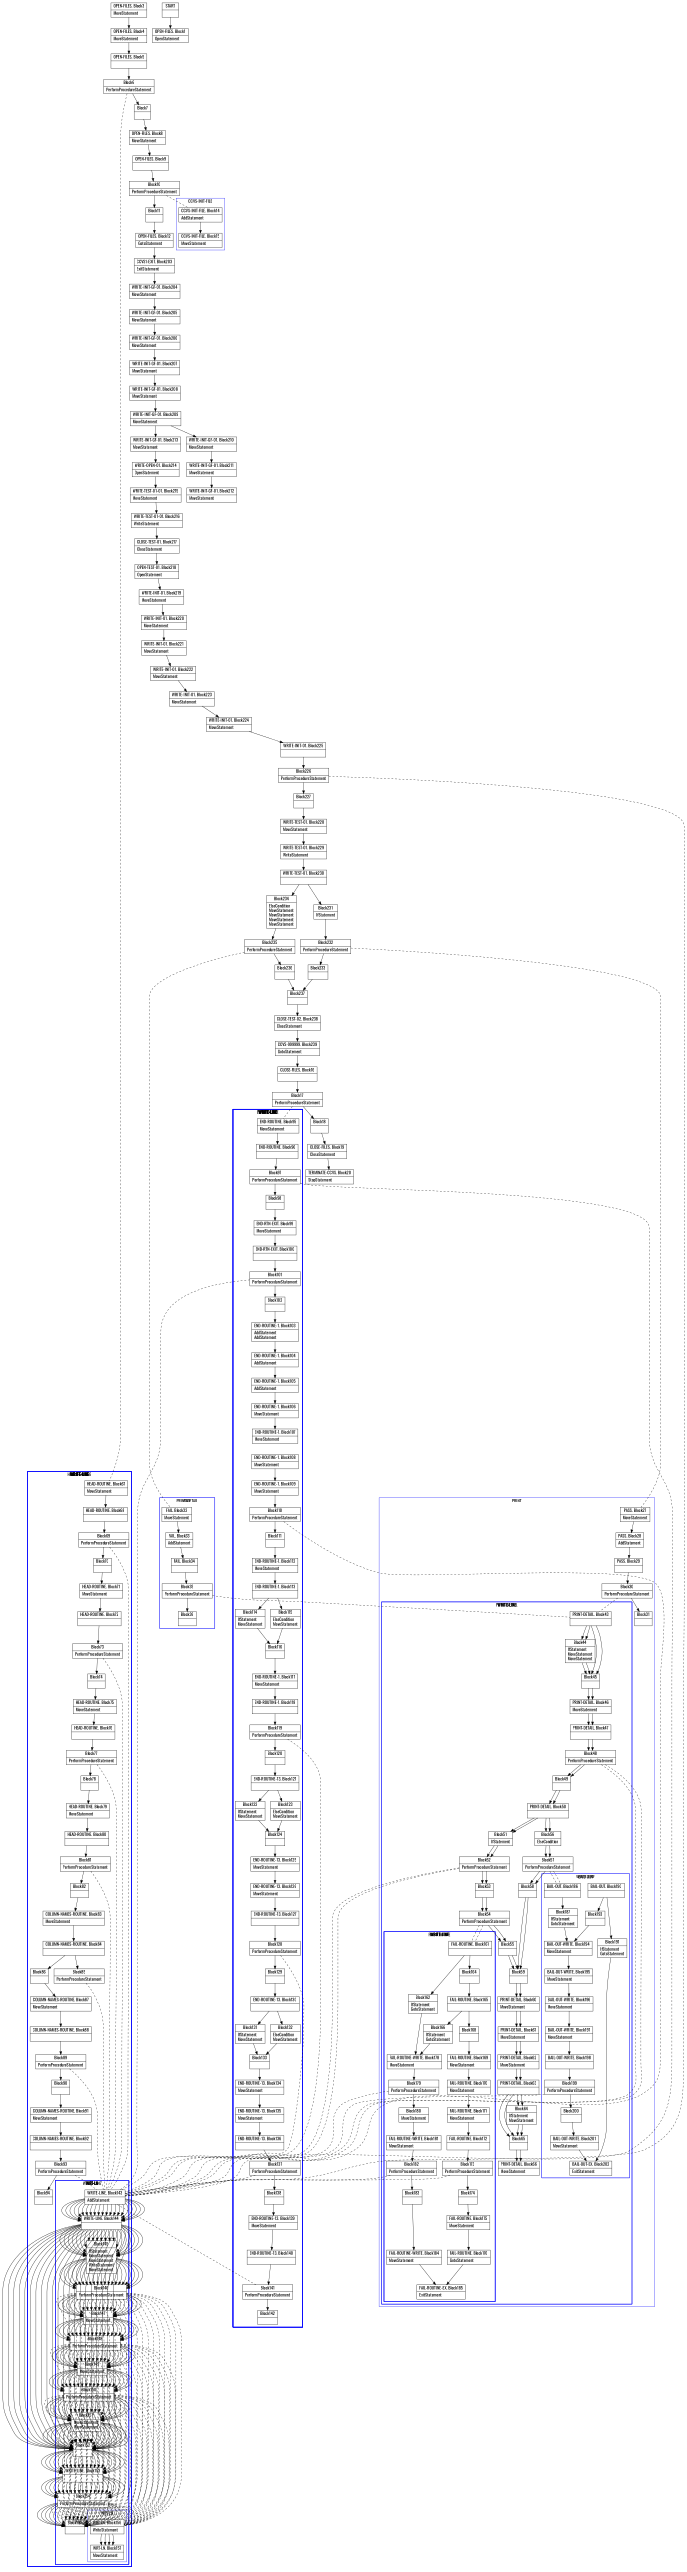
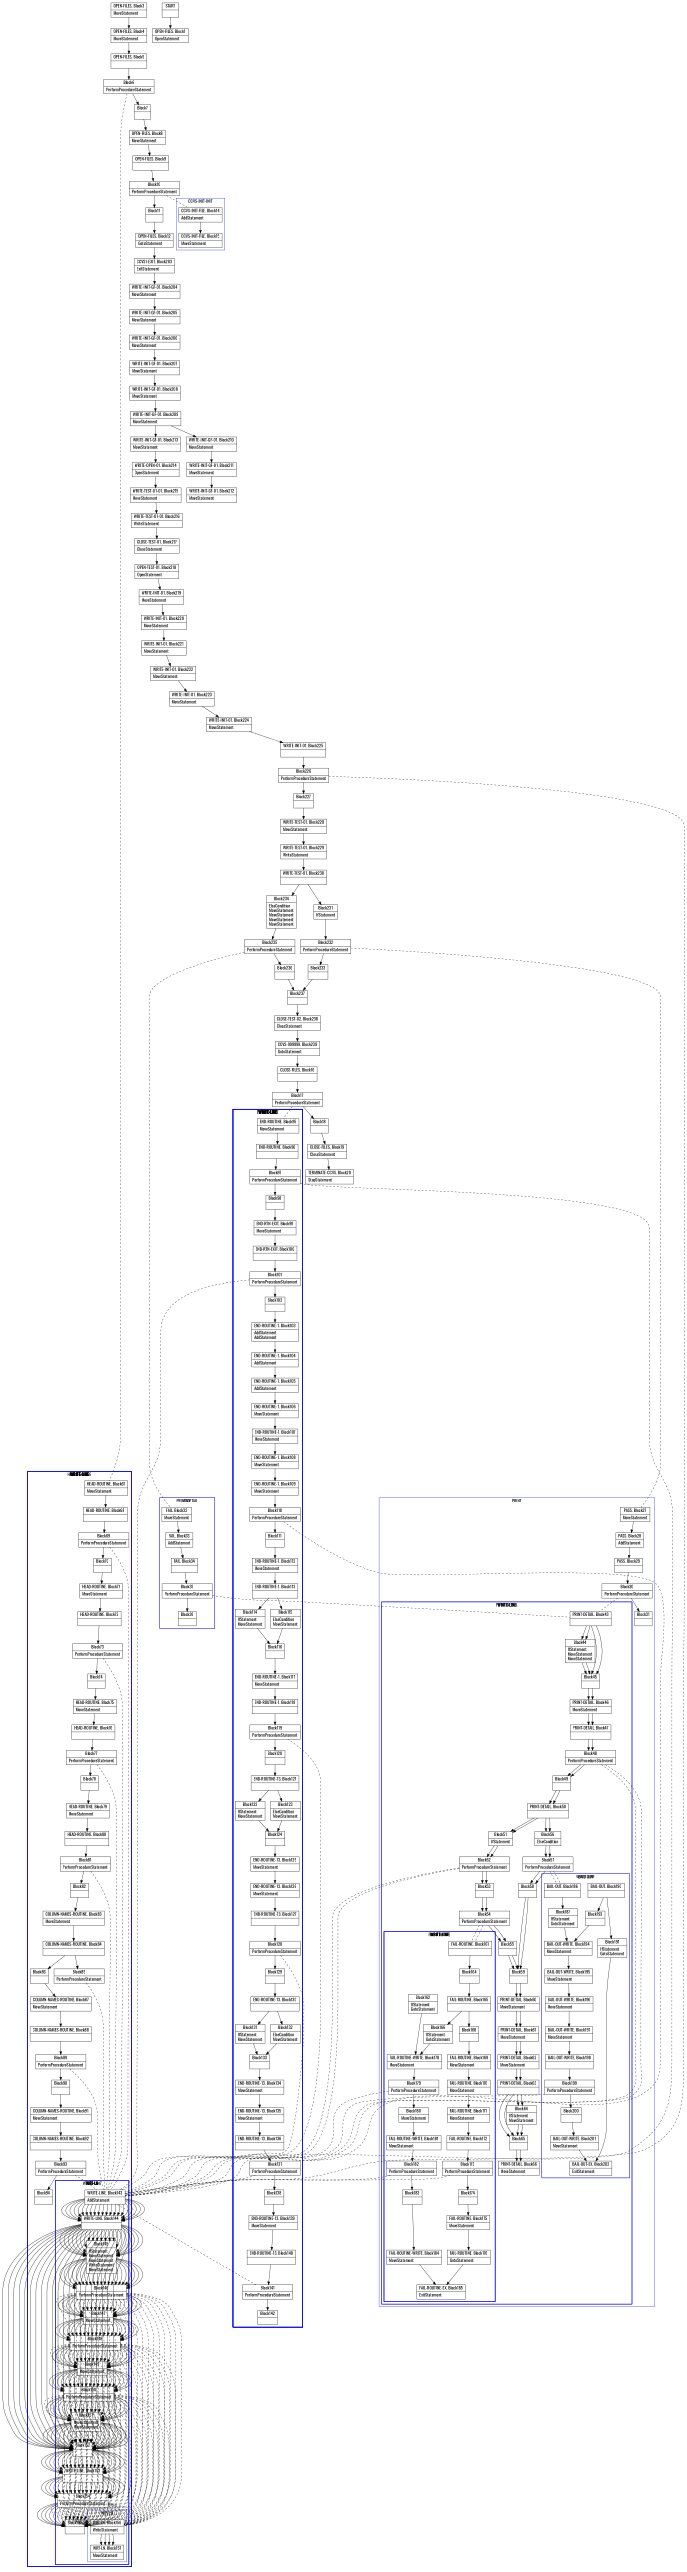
cluster "CCVS-INIT-FILE": label "CCVS-INIT-FILE" -> "CCVS-INIT-INIT"
edge "END-ROUTINE-1. Block107" -> "END-ROUTINE-1. Block108": added
edge "FAIL-ROUTINE. Block161" -> "Block162": removed
